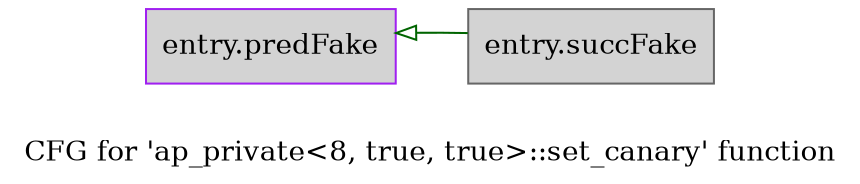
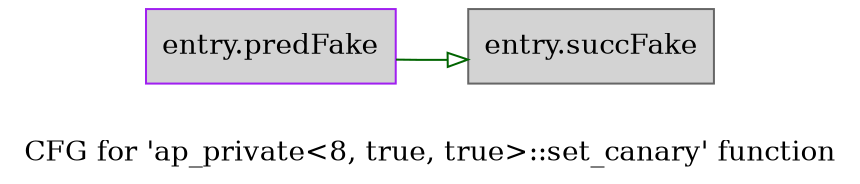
edge "entry.succFake" -> "entry.predFake": reversed
